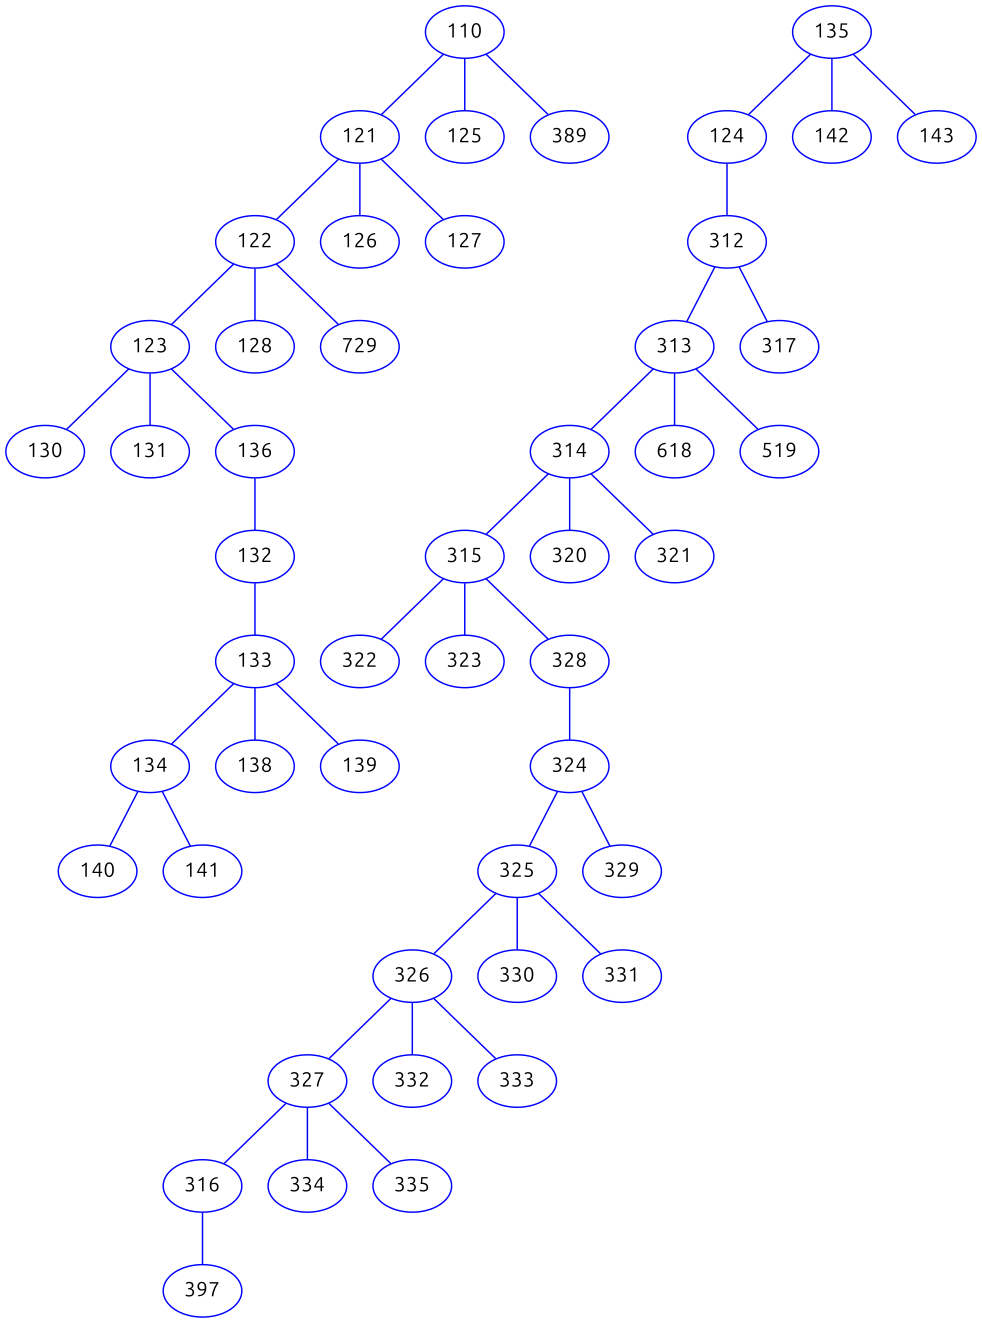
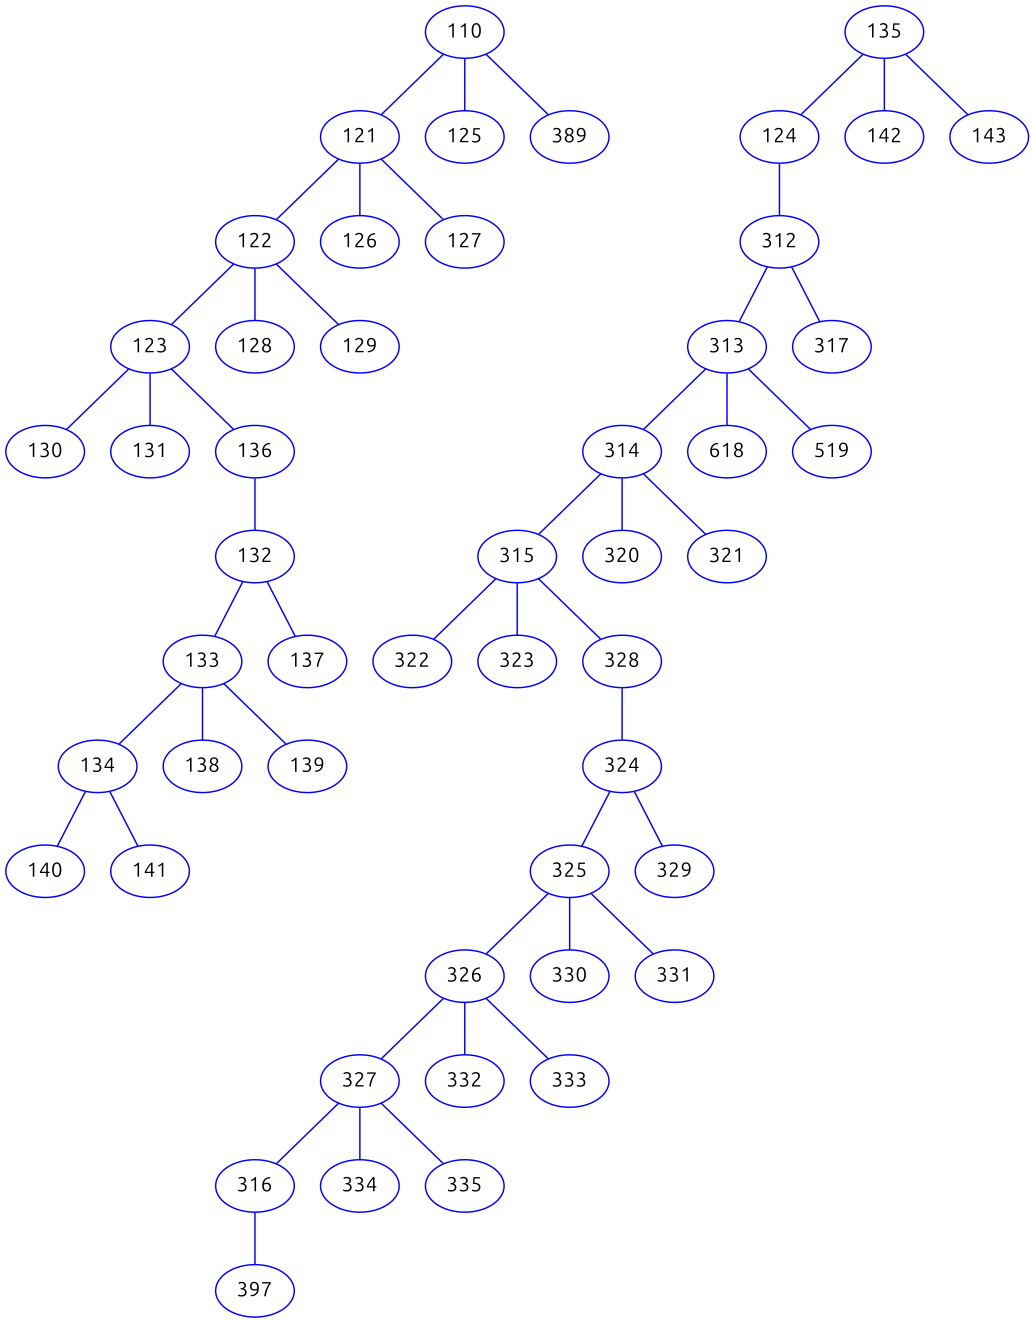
node "729": label "729" -> "129"
node "137": added
